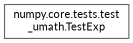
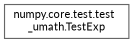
node "numpy.core.tests.test _umath.TestExp": label "numpy.core.tests.test _umath.TestExp" -> "numpy.core.test.test _umath.TestExp"
